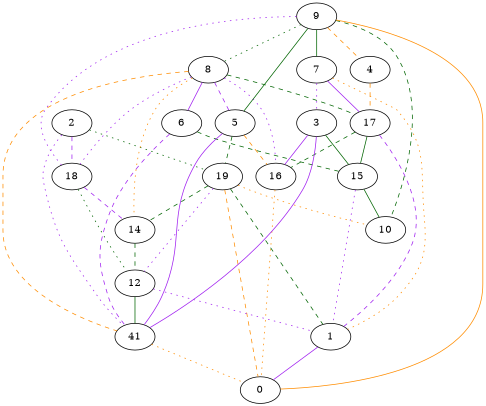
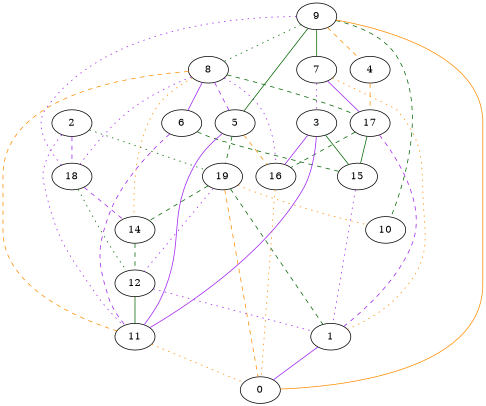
edge "15" -- "10": removed
node "41": label "41" -> "11"
